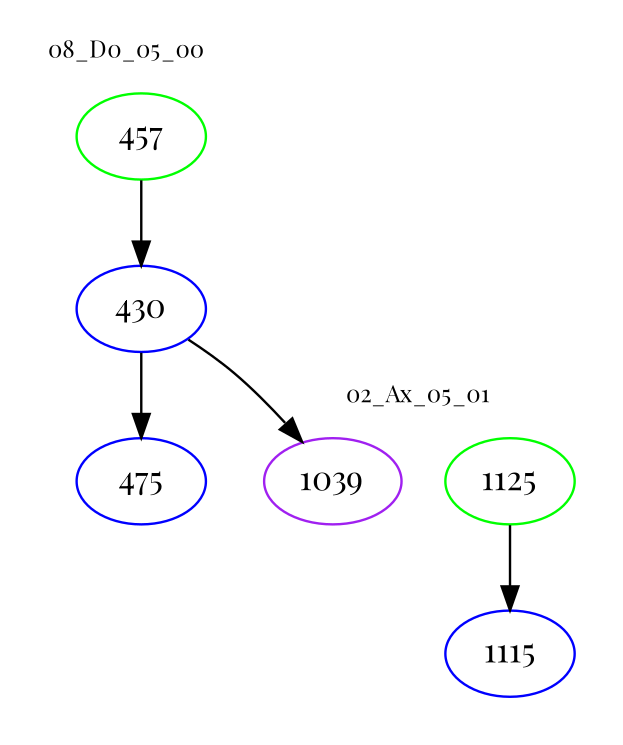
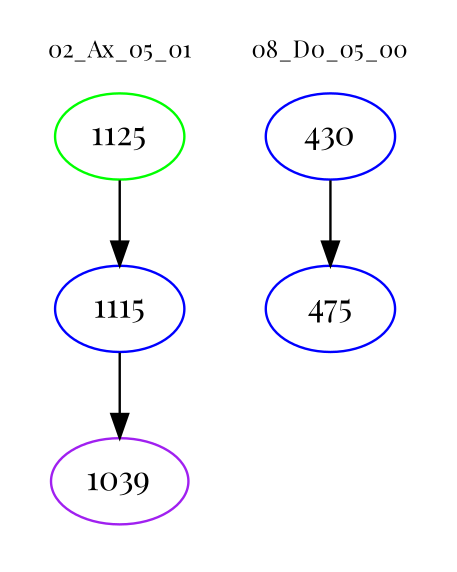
node "457": removed
edge "430" -> "1039": now "1115" -> "1039"
